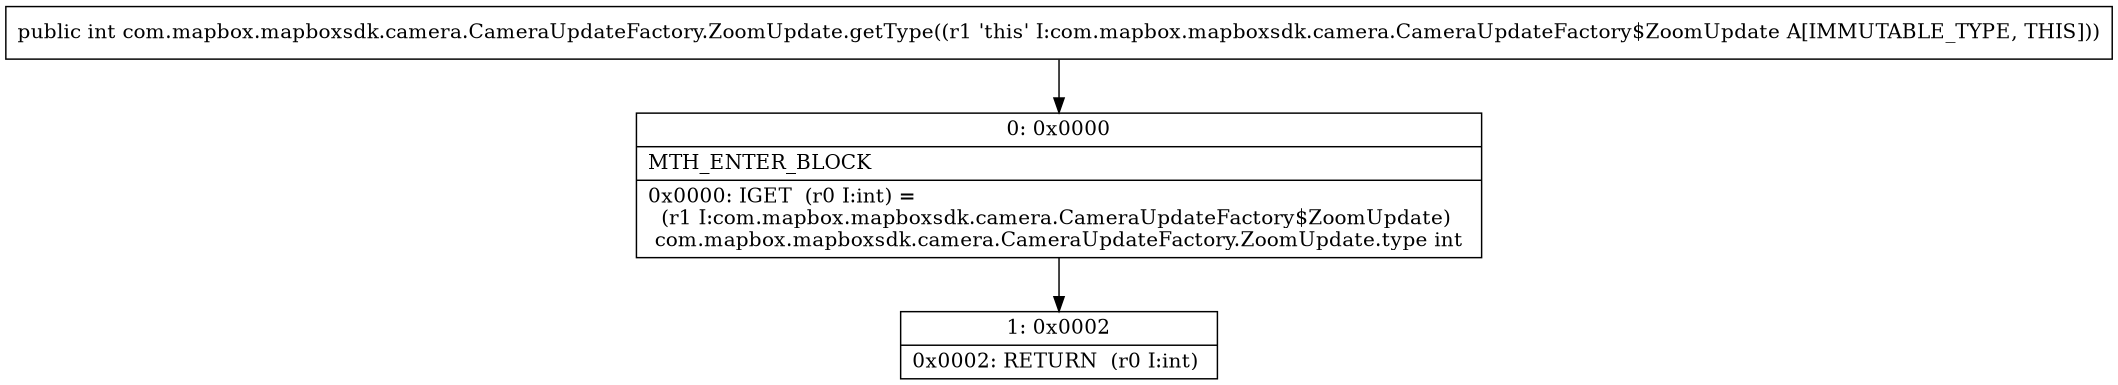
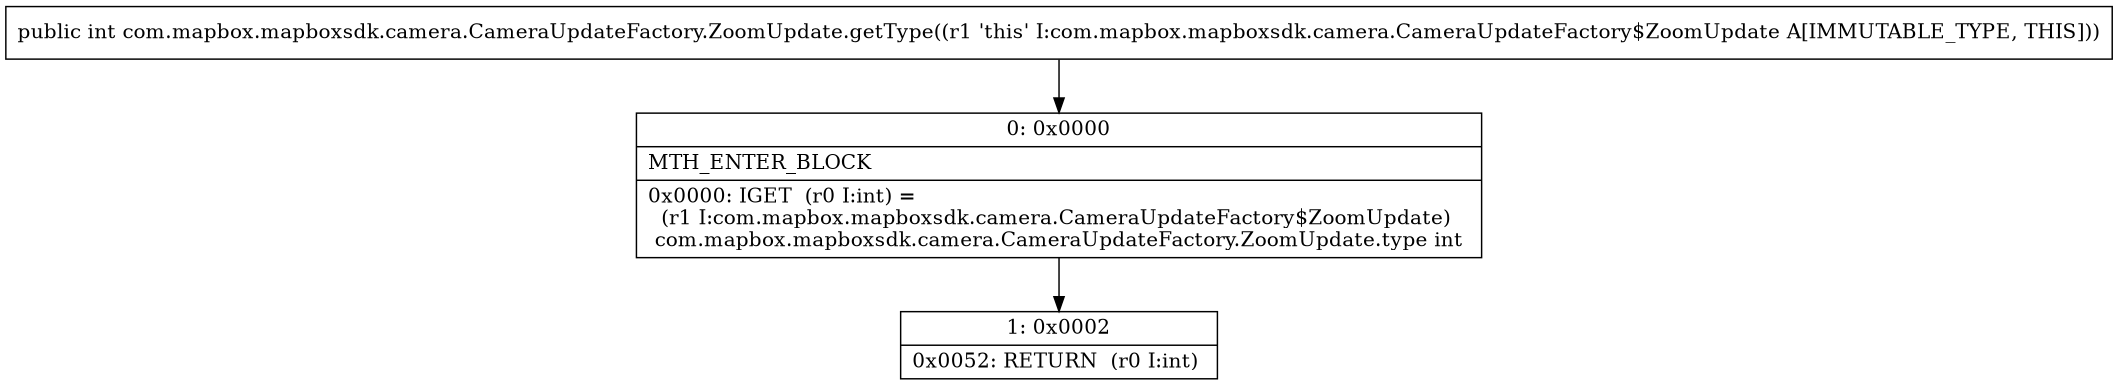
node "1: 0x0002": text "0x0002: RETURN  (r0 I:int)" -> "0x0052: RETURN  (r0 I:int)"
